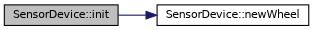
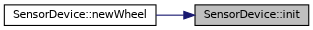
edge "SensorDevice::init" -> "SensorDevice::newWheel": reversed
